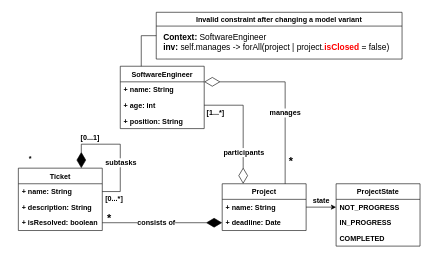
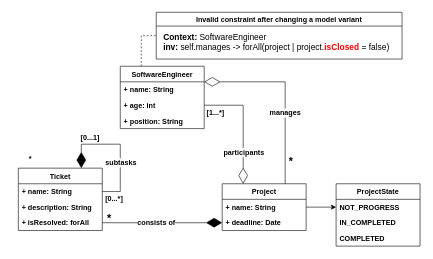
edge "Invalid constraint after changing a model variant" -- "SoftwareEngineer": style solid -> dashed
node "state": removed
node "+ isResolved: boolean": label "+ isResolved: boolean" -> "+ isResolved: forAll"
node "IN_PROGRESS": label "IN_PROGRESS" -> "IN_COMPLETED"
